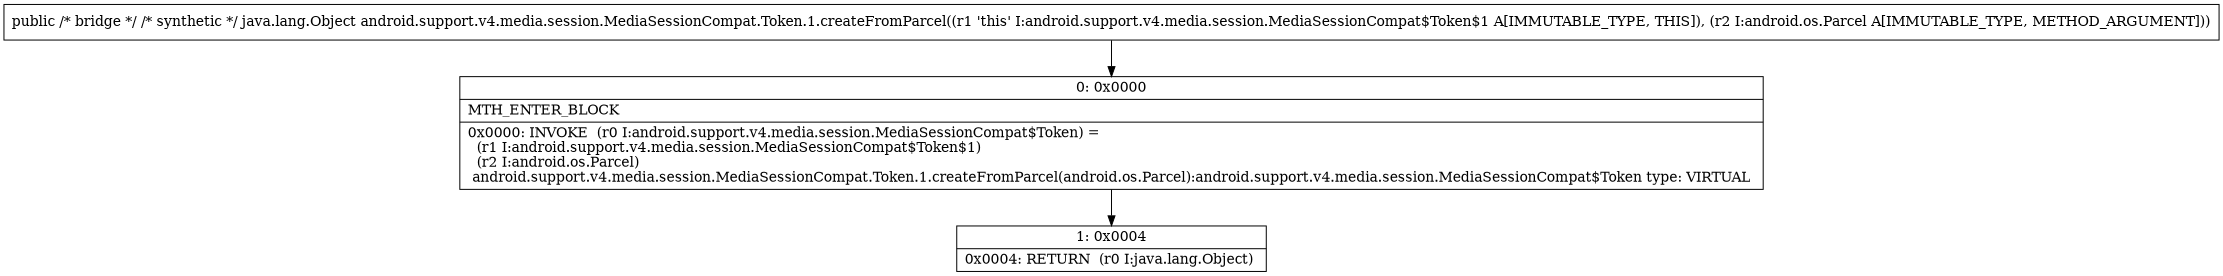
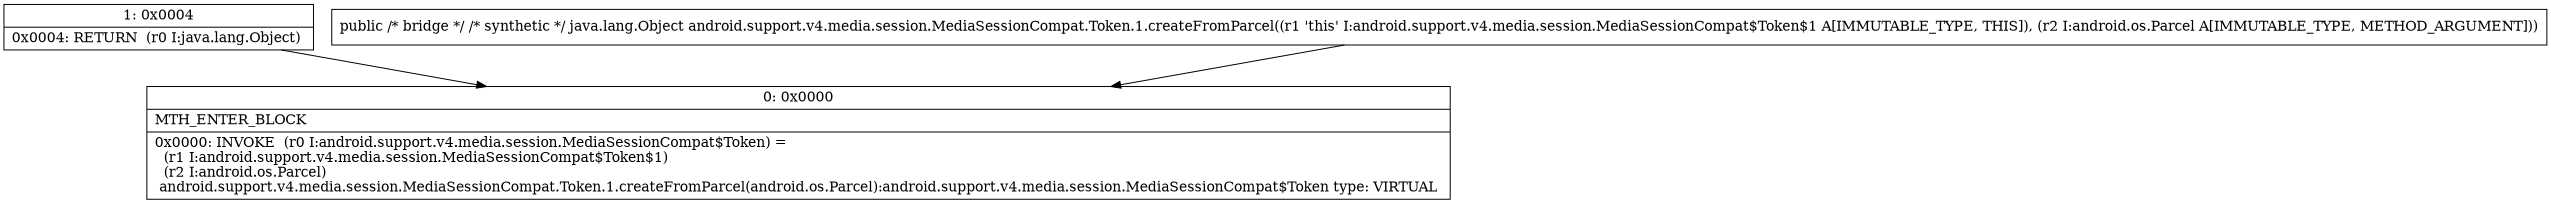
edge "0: 0x0000" -> "1: 0x0004": reversed
